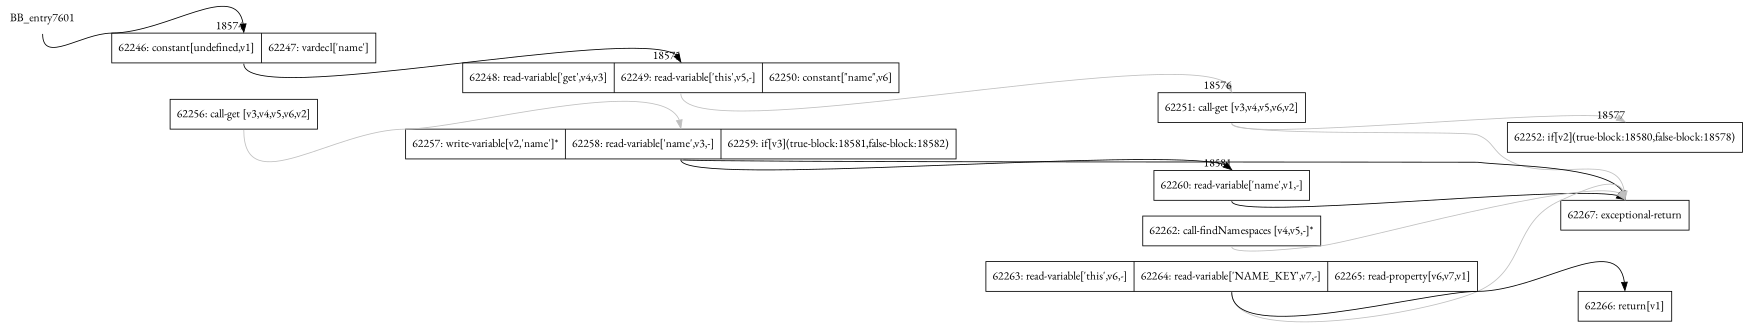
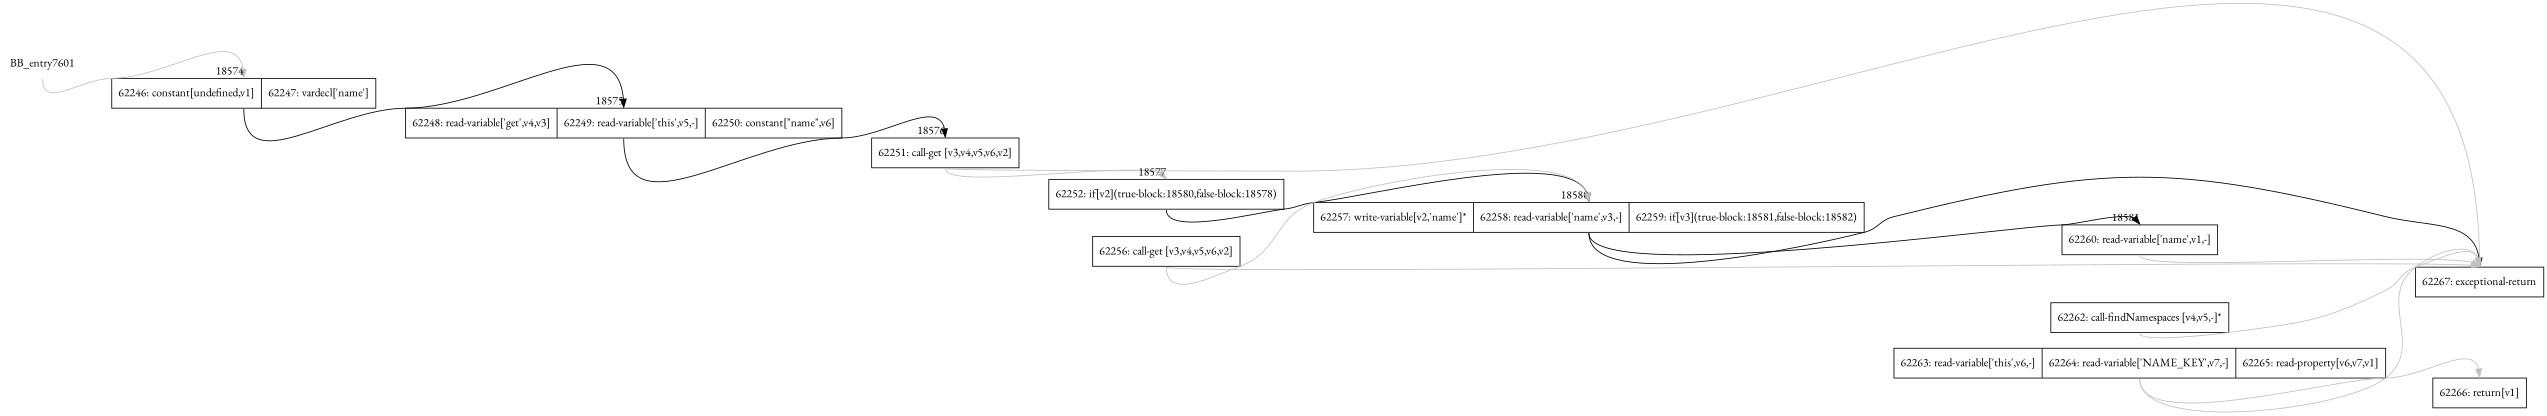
edge "BB_entry7601" -> "62246: constant[undefined,v1]": color black -> gray
edge "62248: read-variable['get',v4,v3]" -> "62251: call-get [v3,v4,v5,v6,v2]": color gray -> black
edge "62252: if[v2](true-block:18580,false-block:18578)" -> "62257: write-variable[v2,'name']*": added
edge "62260: read-variable['name',v1,-]" -> "62267: exceptional-return": color black -> gray
edge "62256: call-get [v3,v4,v5,v6,v2]" -> "62267: exceptional-return": added
edge "62263: read-variable['this',v6,-]" -> "62266: return[v1]": color black -> gray
